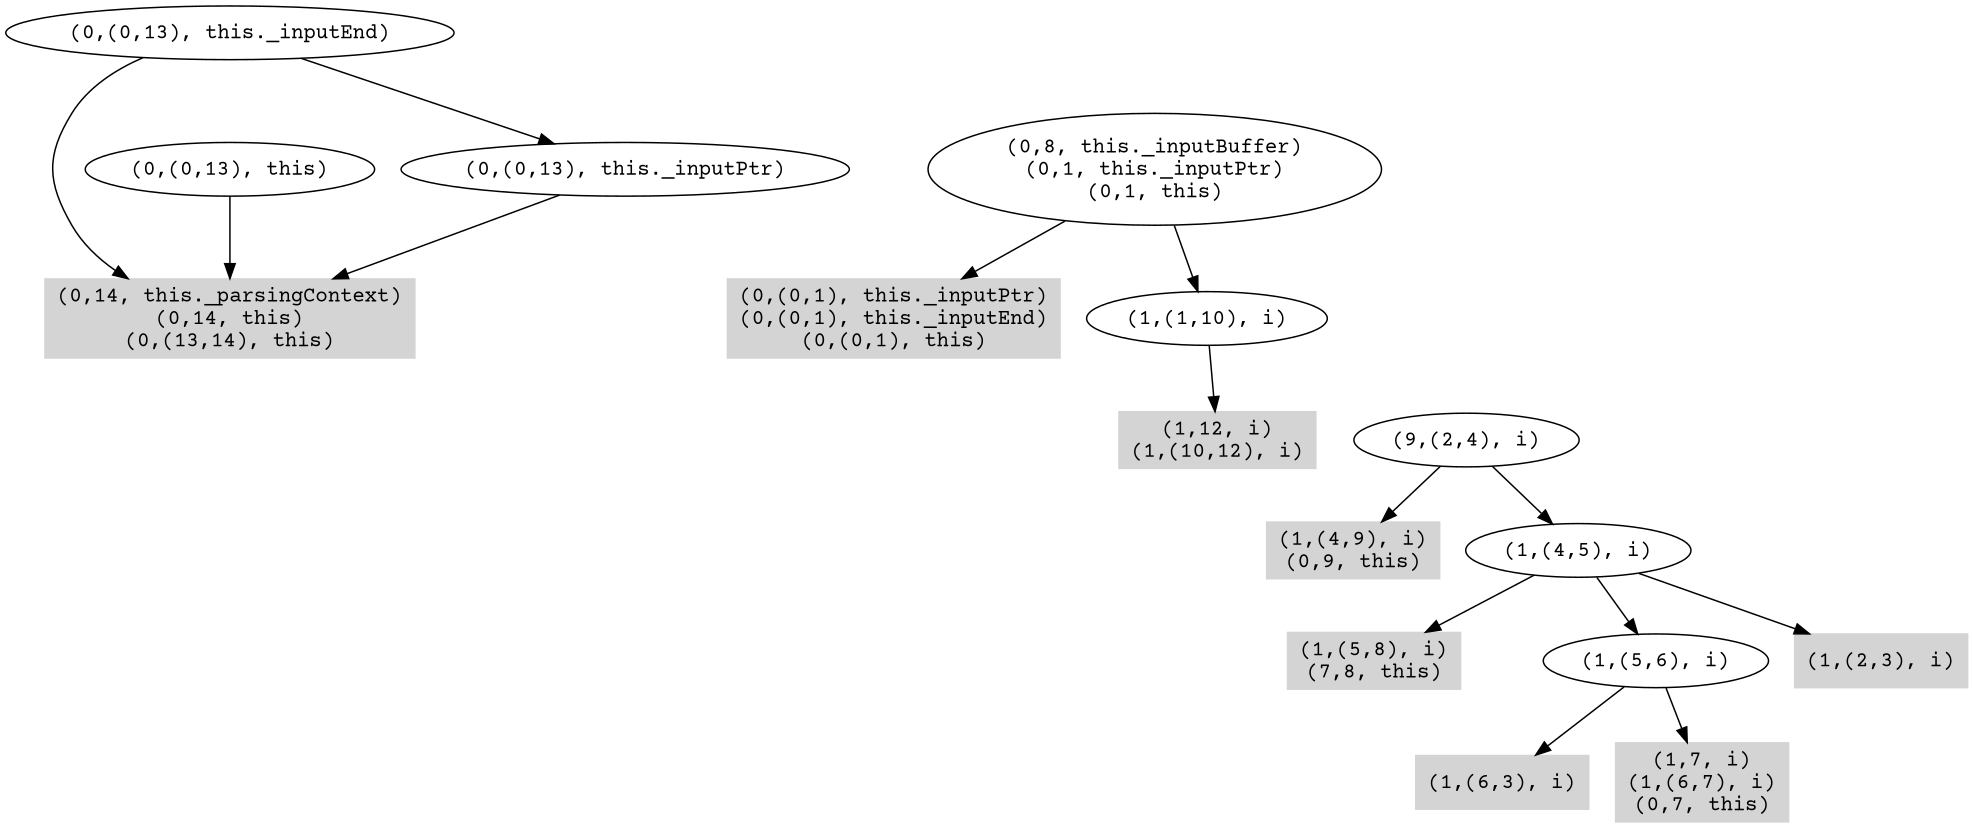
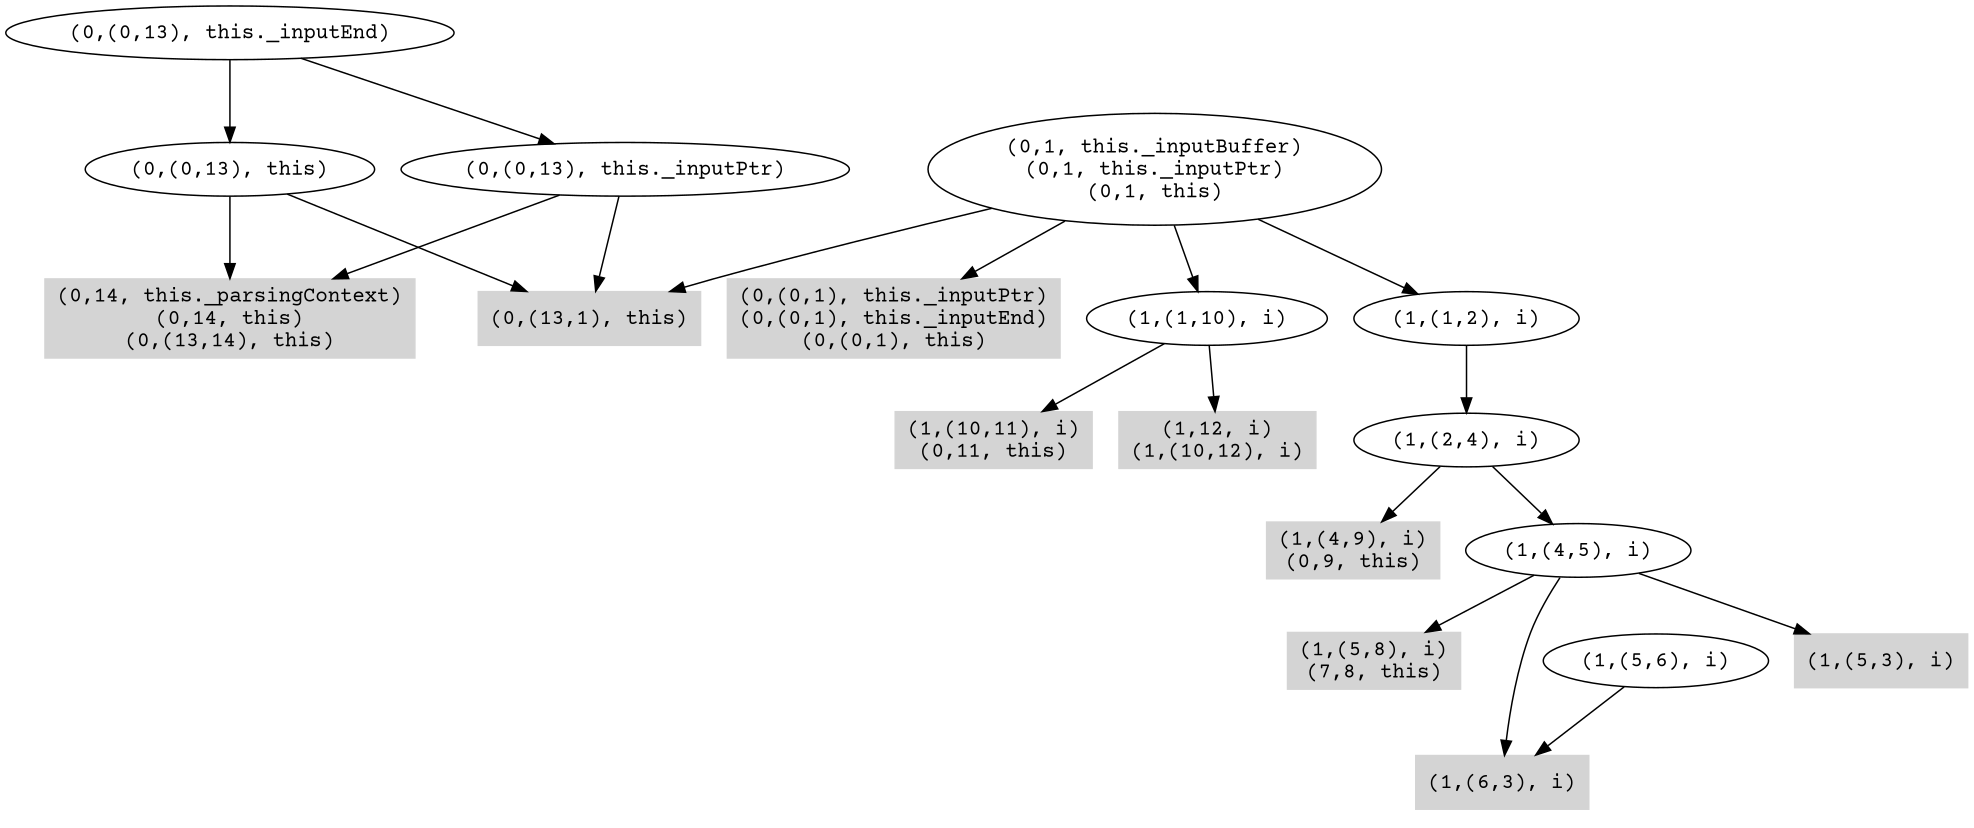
edge "(0,(0,13), this._inputEnd)" -> "(0,14, this._parsingContext) (0,14, this) (0,(13,14), this)": now "(0,(0,13), this._inputEnd)" -> "(0,(0,13), this)"
node "(0,8, this._inputBuffer) (0,1, this._inputPtr) (0,1, this)": label "(0,8, this._inputBuffer) (0,1, this._inputPtr) (0,1, this)" -> "(0,1, this._inputBuffer) (0,1, this._inputPtr) (0,1, this)"
node "(0,(13,1), this)": added
node "(1,(1,2), i)": added
node "(1,(10,11), i) (0,11, this)": added
node "(9,(2,4), i)": label "(9,(2,4), i)" -> "(1,(2,4), i)"
edge "(1,(4,5), i)" -> "(1,(5,6), i)": now "(1,(4,5), i)" -> "(1,(6,3), i)"
node "(1,(2,3), i)": label "(1,(2,3), i)" -> "(1,(5,3), i)"
node "(1,7, i) (1,(6,7), i) (0,7, this)": removed
